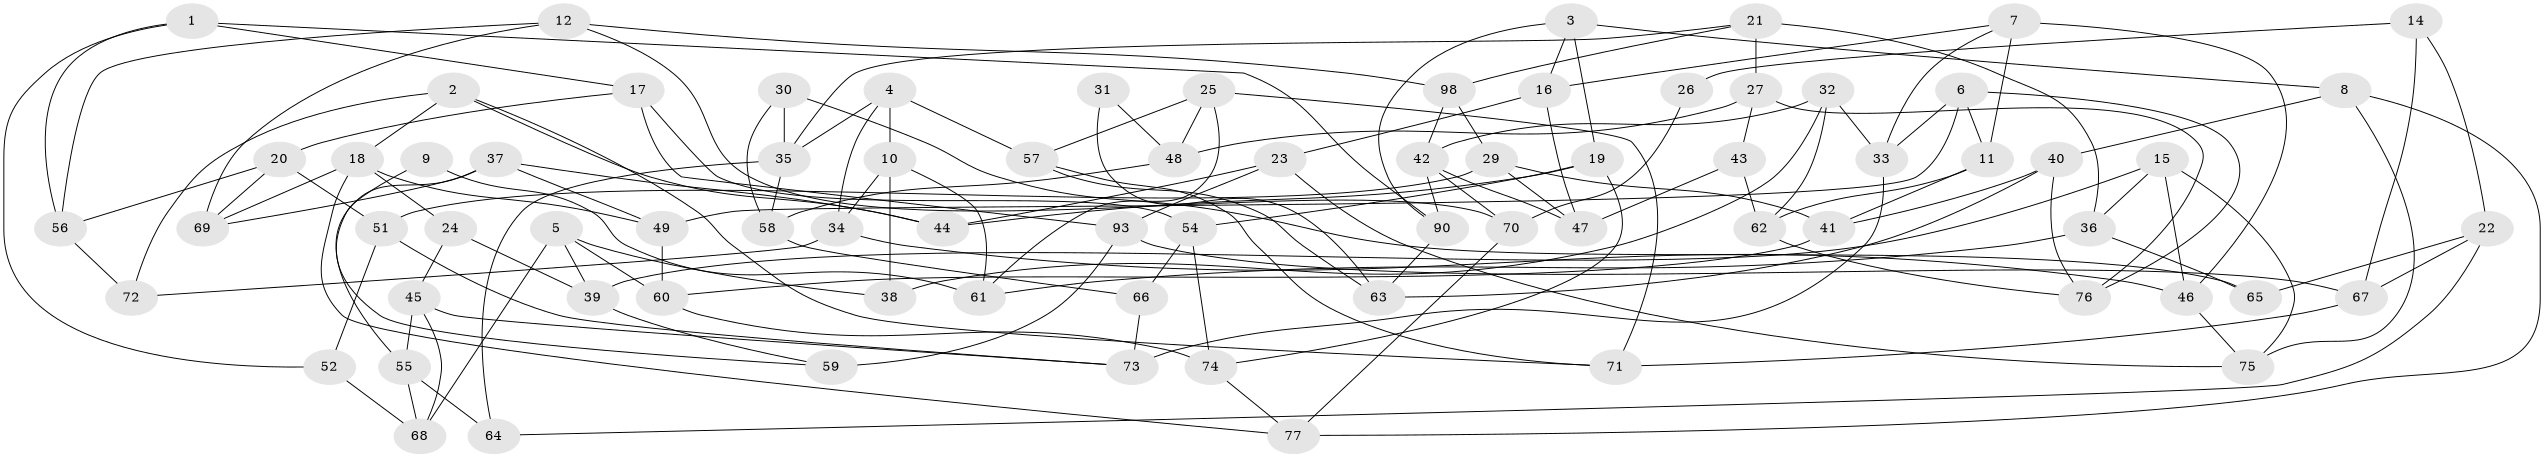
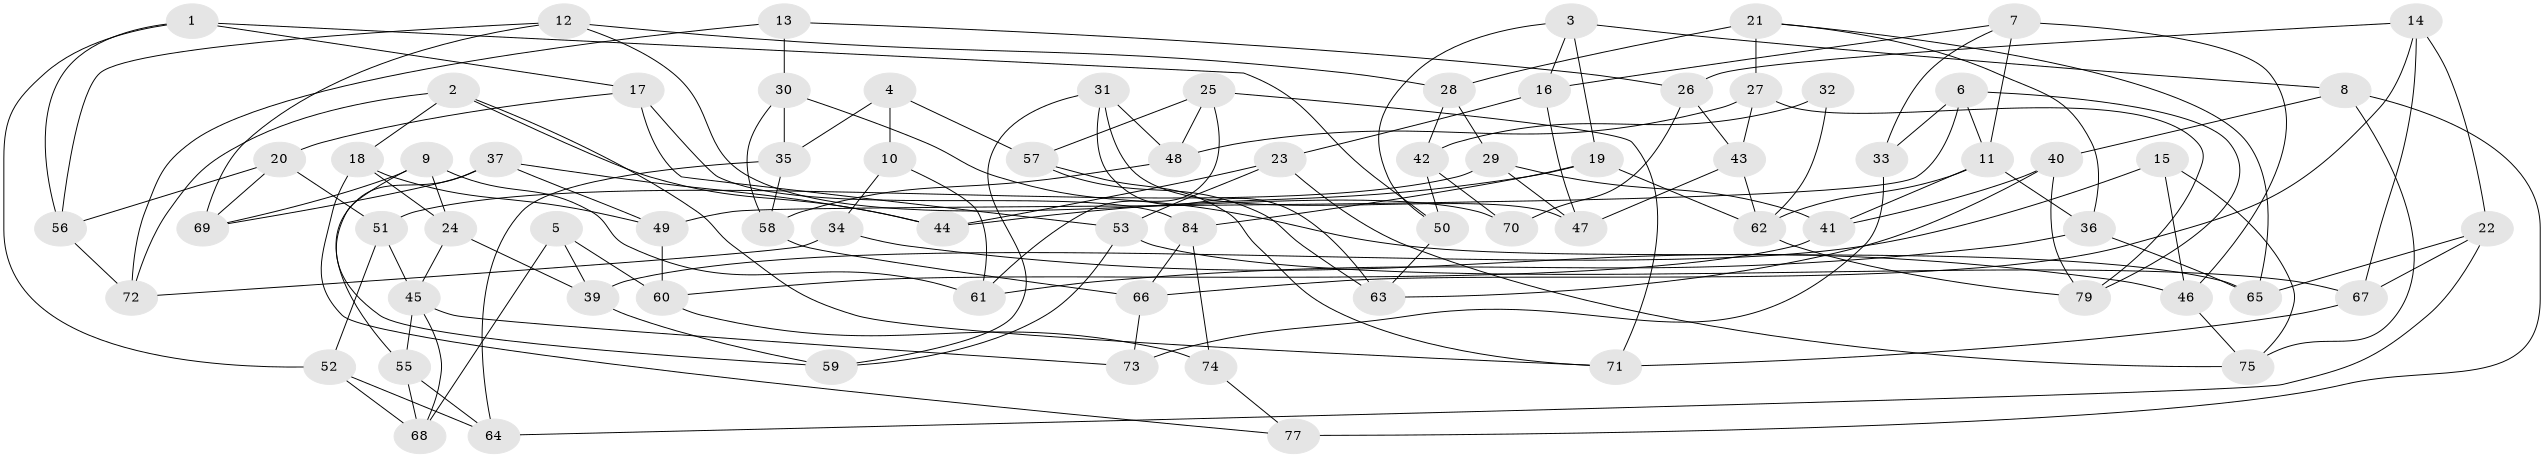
node "13": added
edge "21" -- "35": now "21" -- "65"
node "98": label "98" -> "28"
edge "32" -- "33": removed
edge "26" -- "43": added
edge "4" -- "34": removed
edge "18" -- "69": now "9" -- "69"
edge "42" -- "47": now "31" -- "47"
edge "15" -- "36": now "11" -- "36"
edge "9" -- "24": added
node "93": label "93" -> "53"
node "54": label "54" -> "84"
node "90": label "90" -> "50"
edge "31" -- "59": added
edge "14" -- "66": added
node "38": removed
node "76": label "76" -> "79"
edge "19" -- "74": now "19" -- "62"
edge "51" -- "73": now "51" -- "45"
edge "70" -- "77": removed
edge "52" -- "64": added
